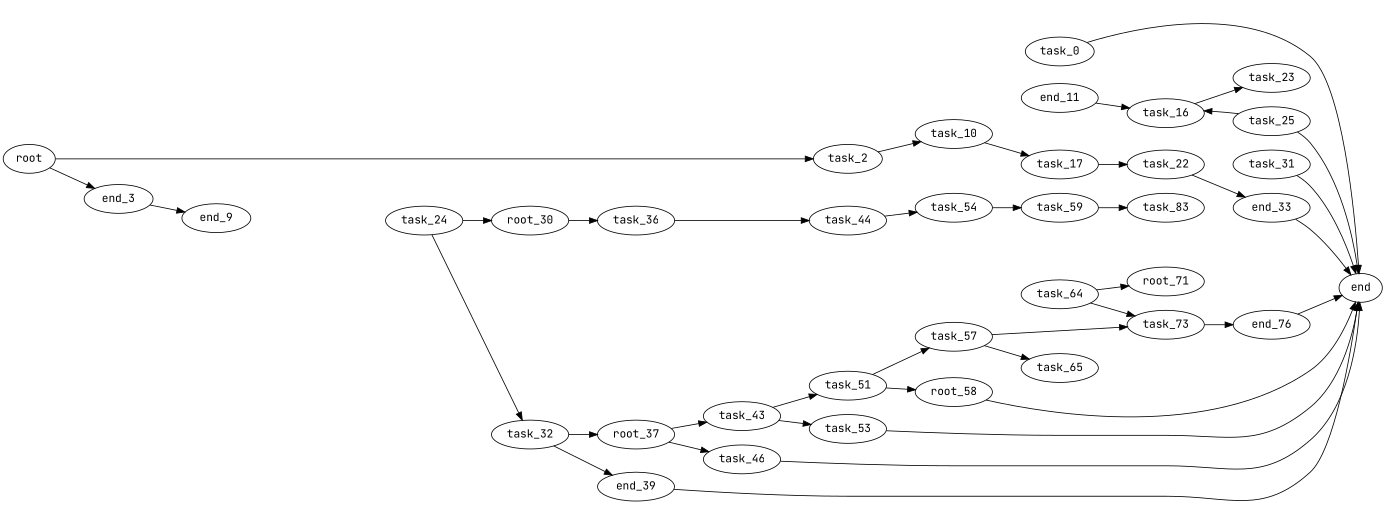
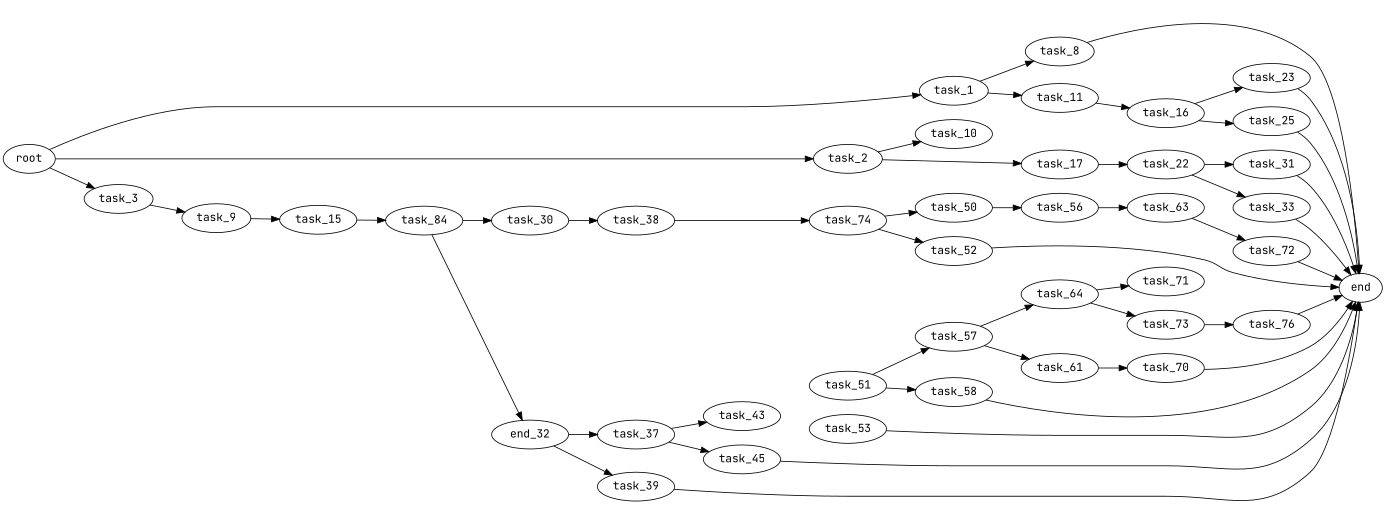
node "task_0": label "task_0" -> "task_8"
node "task_1": added
node "end_11": label "end_11" -> "task_11"
edge "task_25" -> "task_16": reversed
edge "task_10" -> "task_17": now "task_2" -> "task_17"
edge "task_23" -> "end": added
edge "task_22" -> "task_31": added
node "end_3": label "end_3" -> "task_3"
node "task_54": label "task_54" -> "task_50"
node "task_59": label "task_59" -> "task_56"
node "task_83": label "task_83" -> "task_63"
node "end_33": label "end_33" -> "task_33"
node "end_9": label "end_9" -> "task_9"
node "task_15": added
node "task_24": label "task_24" -> "task_84"
node "root_30": label "root_30" -> "task_30"
node "task_36": label "task_36" -> "task_38"
node "task_44": label "task_44" -> "task_74"
node "task_52": added
node "task_72": added
node "root_71": label "root_71" -> "task_71"
node "end_76": label "end_76" -> "task_76"
edge "task_57" -> "task_73": now "task_57" -> "task_64"
node "task_65": label "task_65" -> "task_61"
node "task_70": added
node "root_58": label "root_58" -> "task_58"
edge "task_43" -> "task_51": removed
edge "task_43" -> "task_53": removed
node "task_32": label "task_32" -> "end_32"
node "root_37": label "root_37" -> "task_37"
node "task_46": label "task_46" -> "task_45"
node "end_39": label "end_39" -> "task_39"
